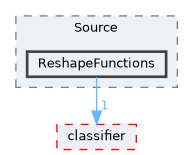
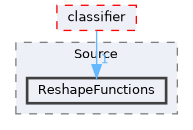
edge "ReshapeFunctions" -> "classifier": reversed
